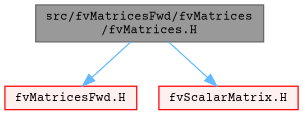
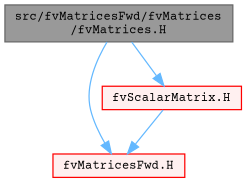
edge "fvScalarMatrix.H" -> "fvMatricesFwd.H": added
